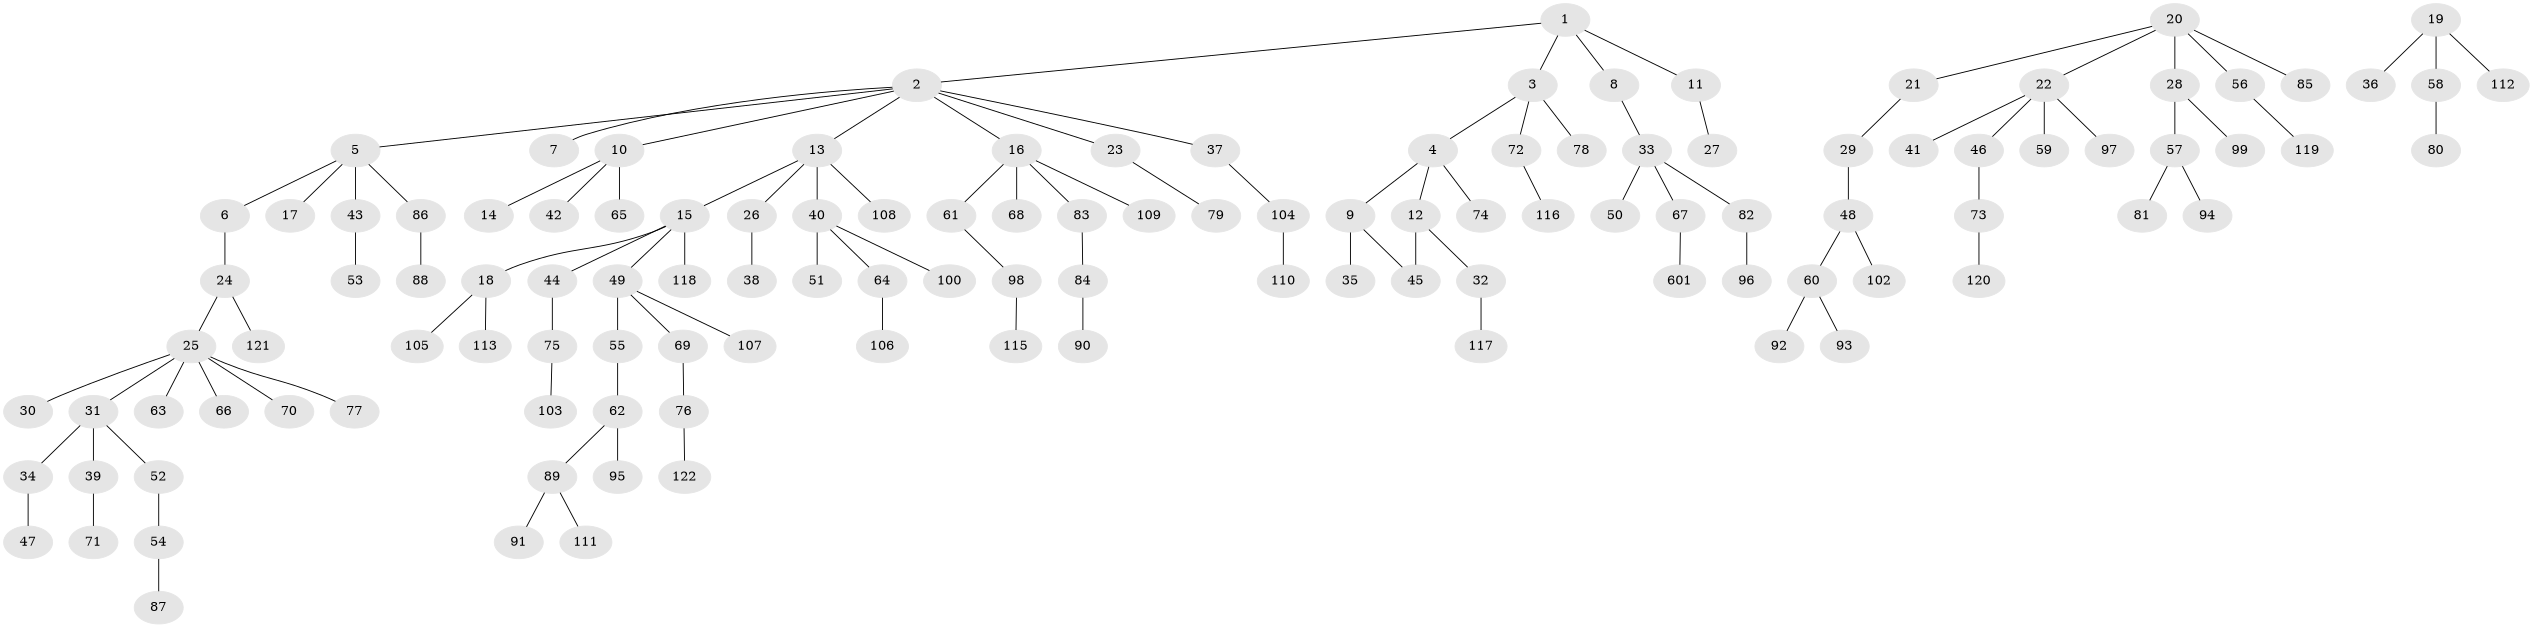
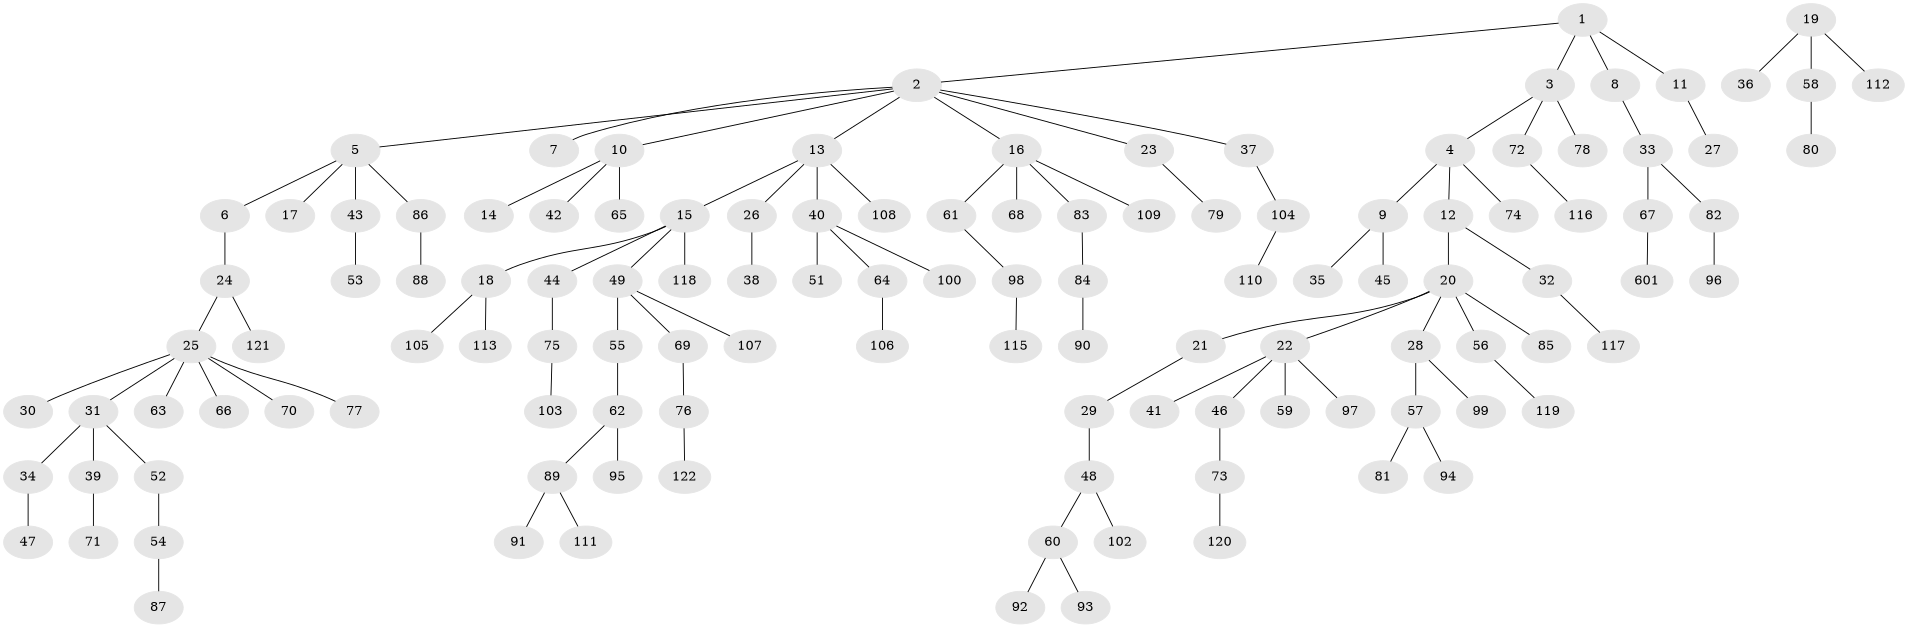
node "50": removed
edge "12" -- "45": now "12" -- "20"
